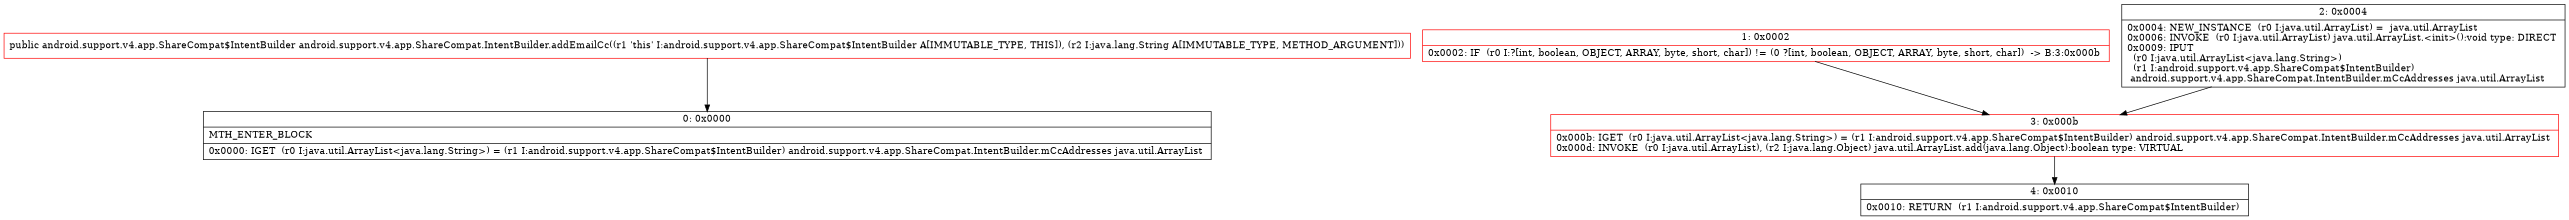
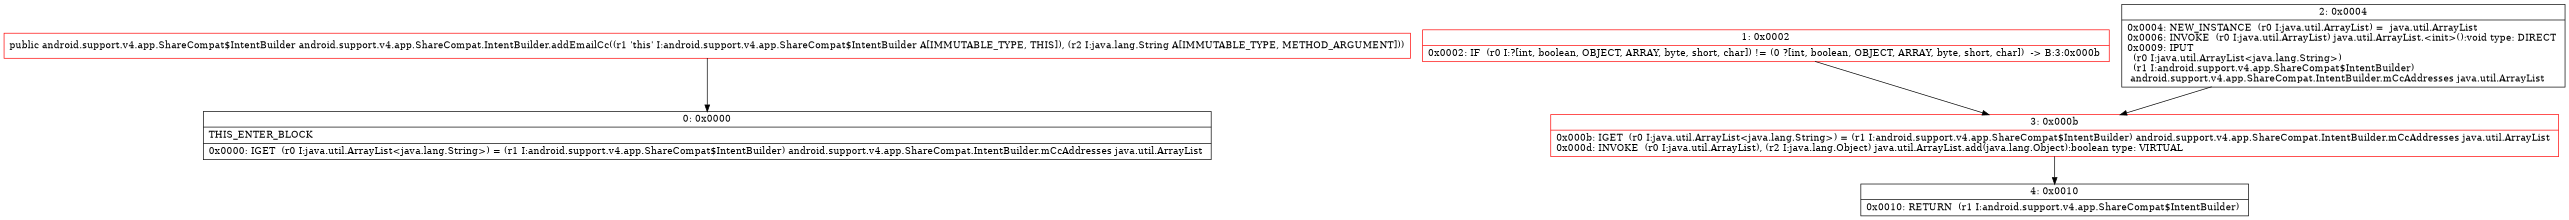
node "0: 0x0000": text "MTH_ENTER_BLOCK" -> "THIS_ENTER_BLOCK"
